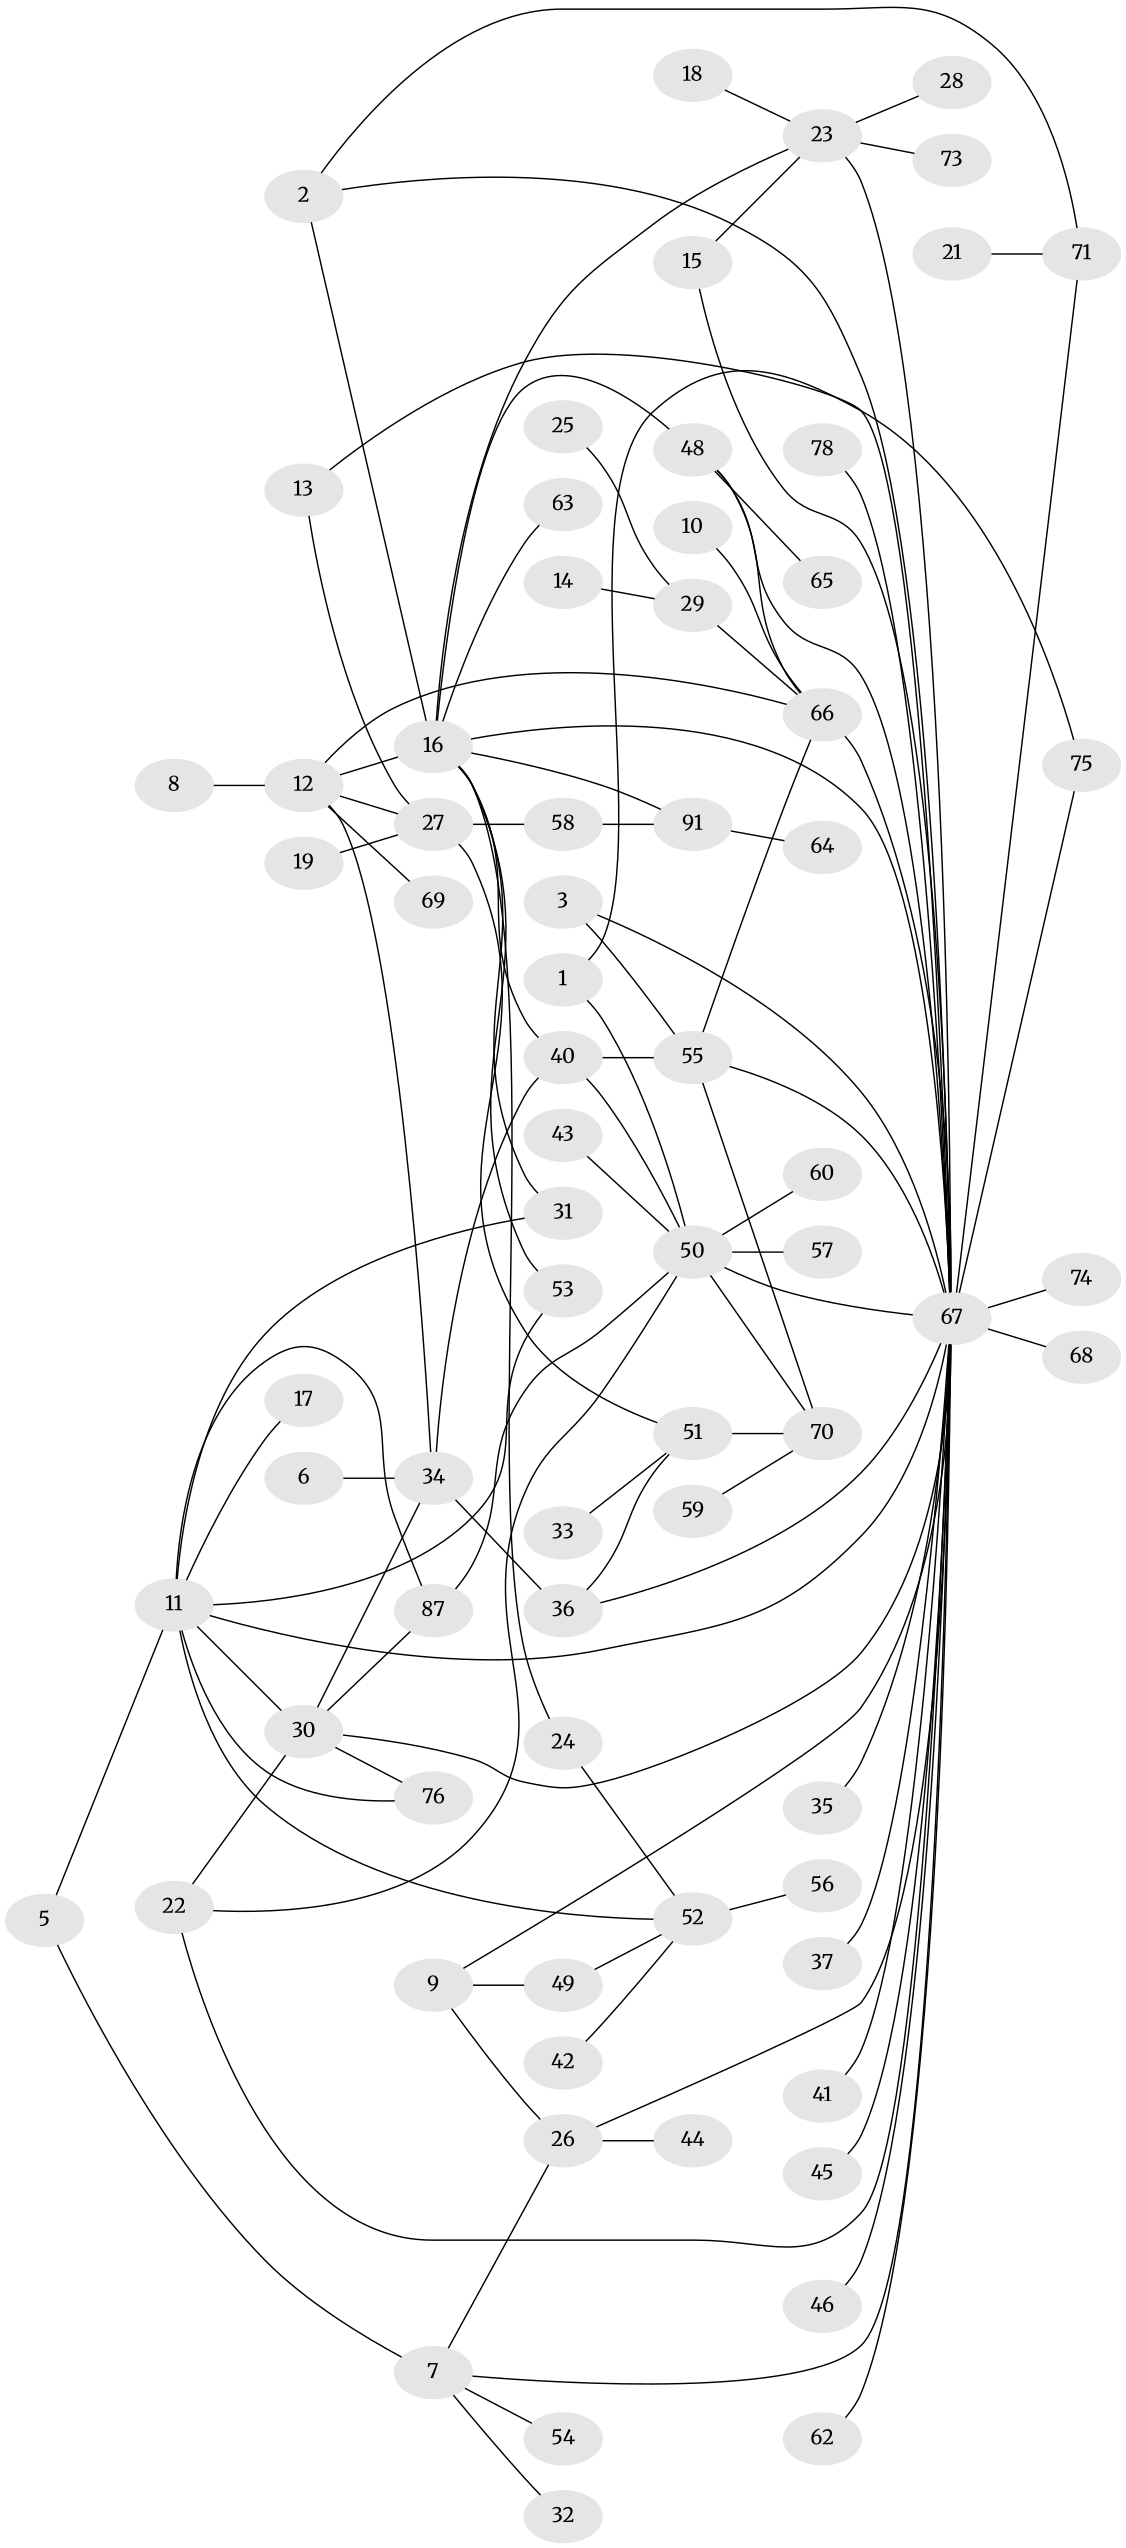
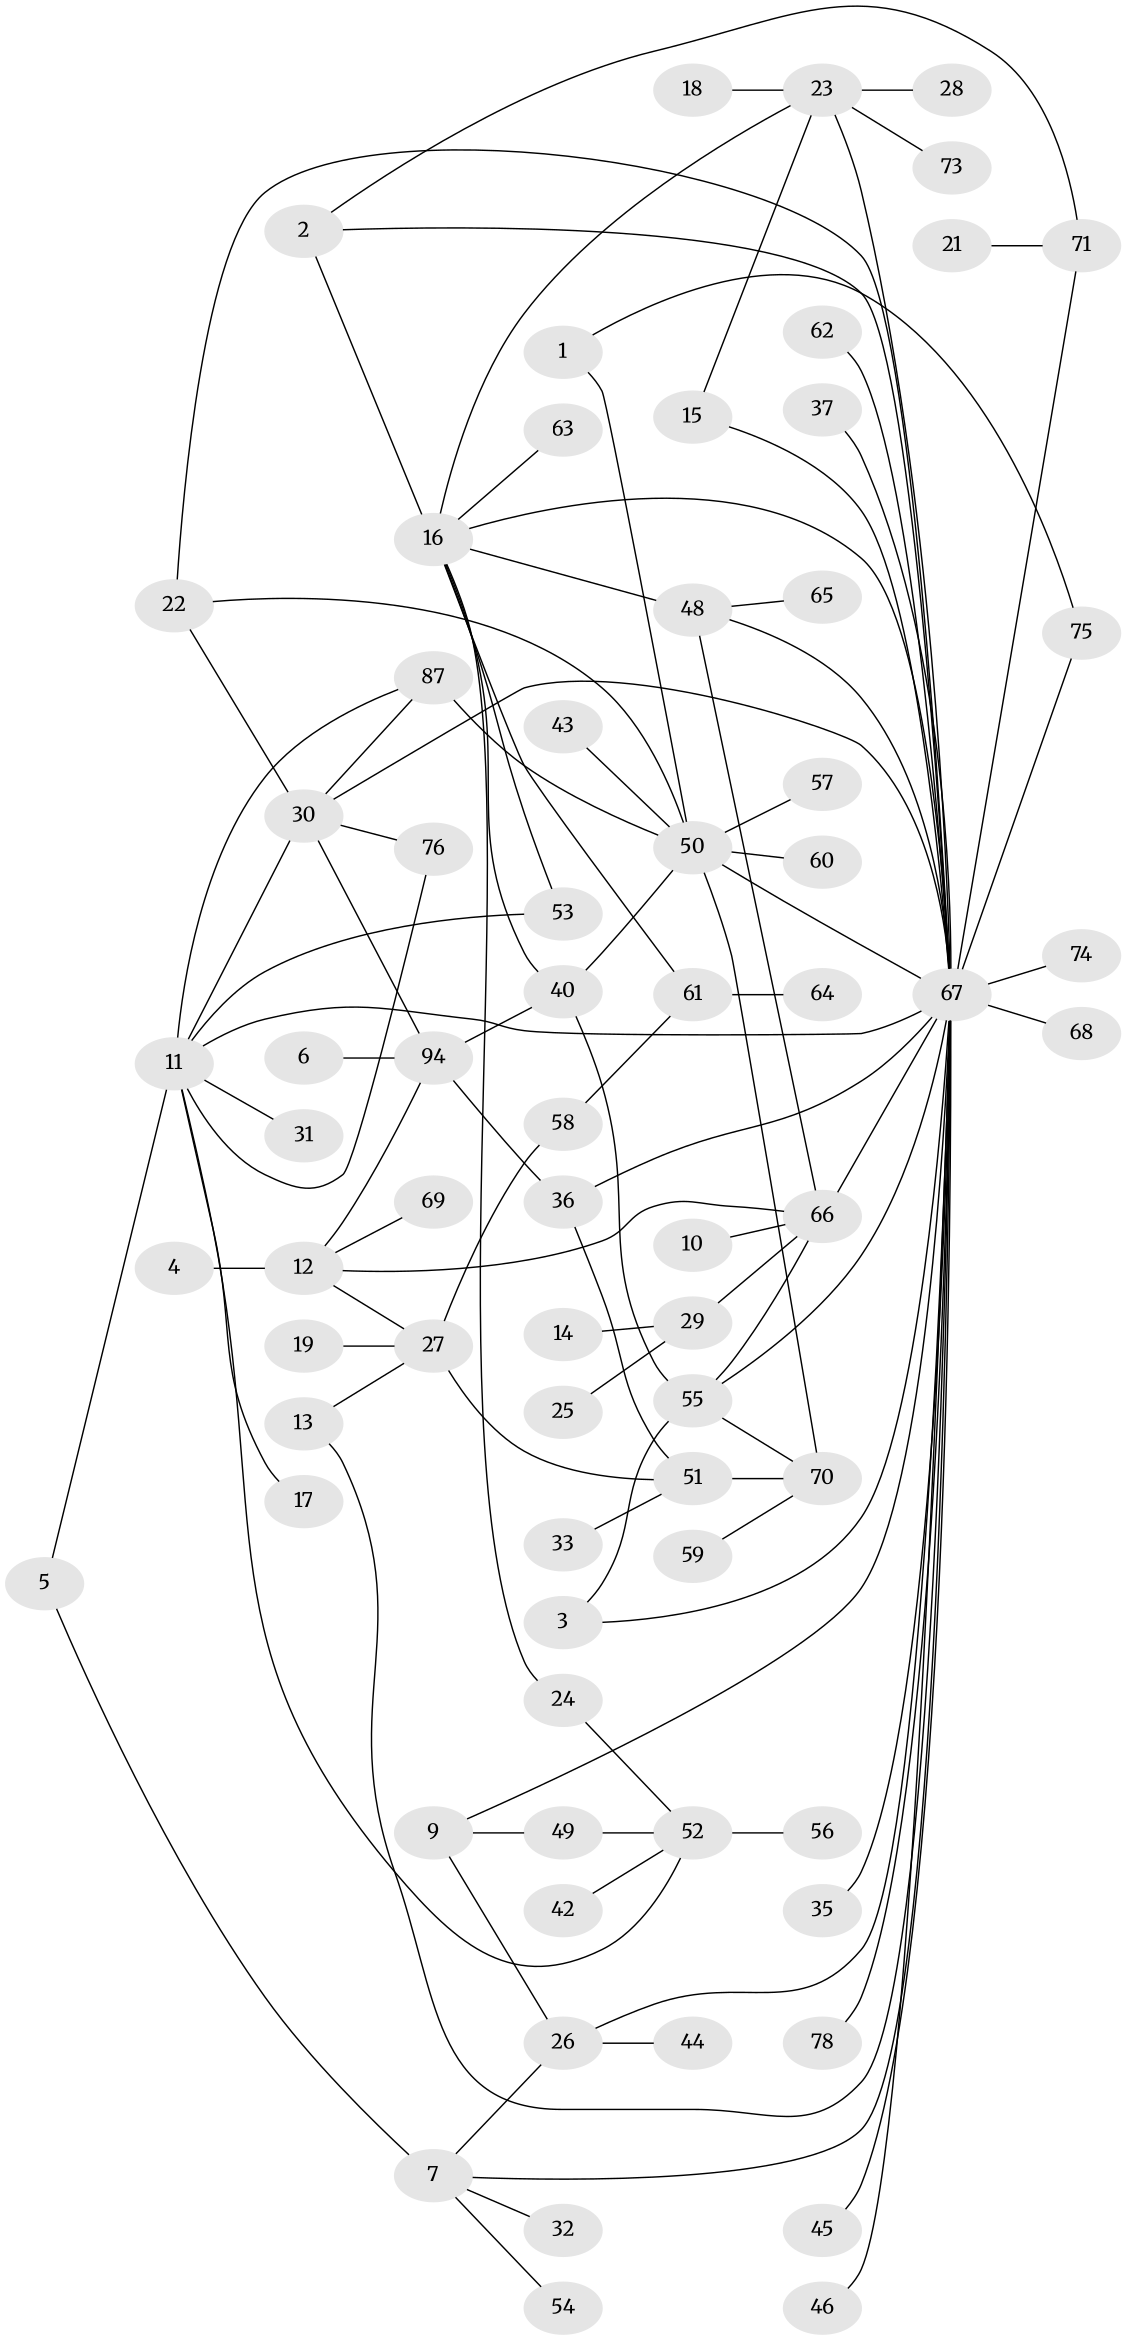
edge "16" -- "12": removed
node "8": label "8" -> "4"
node "91": label "91" -> "61"
edge "16" -- "31": removed
node "34": label "34" -> "94"
node "41": removed
